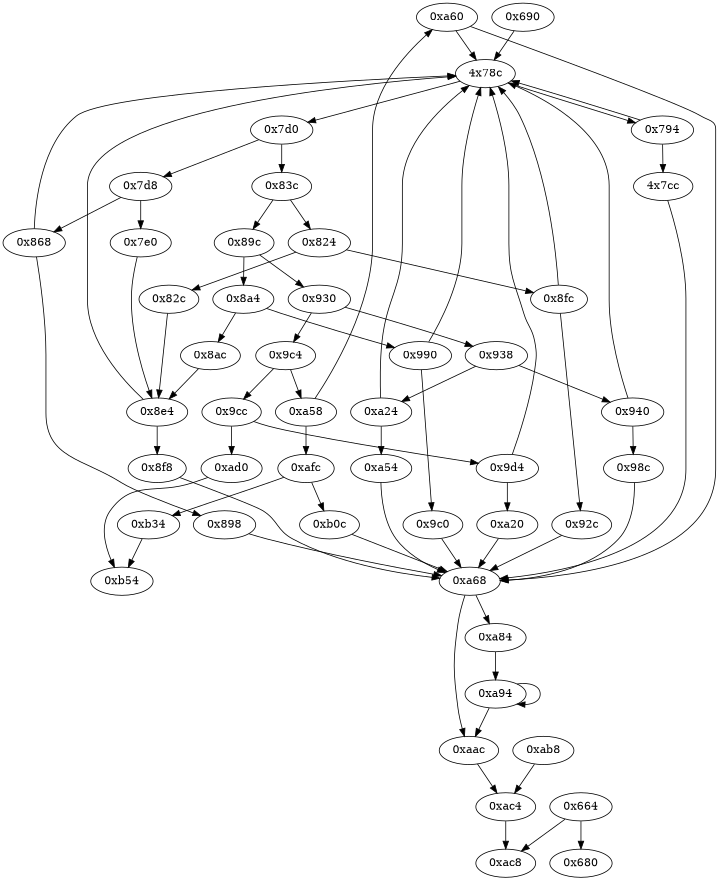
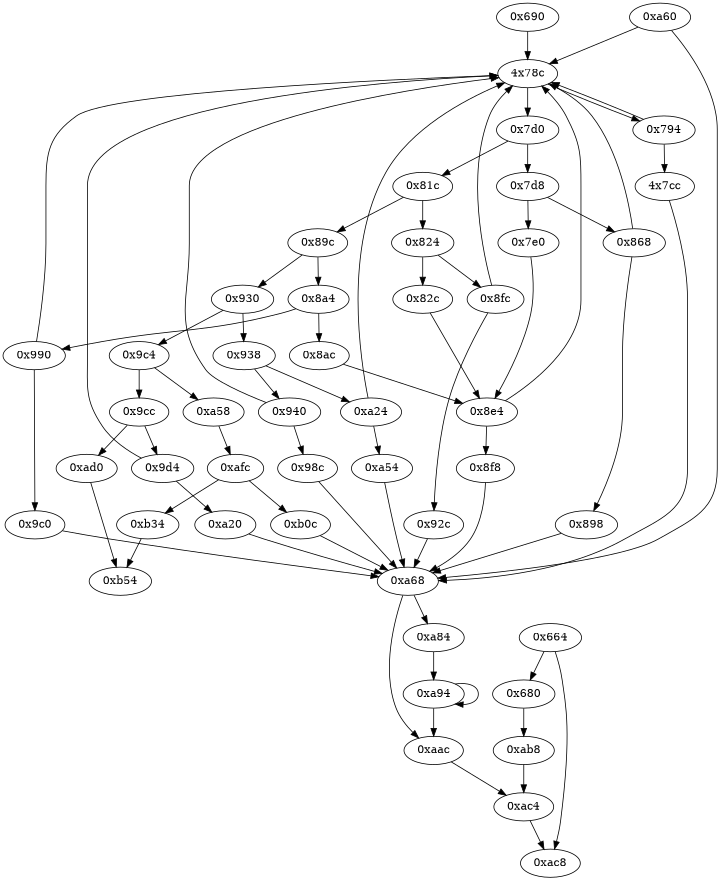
node "0x83c": label "0x83c" -> "0x81c"
edge "0xa58" -> "0xa60": removed
edge "0x680" -> "0xab8": added
